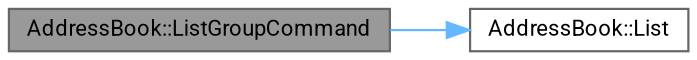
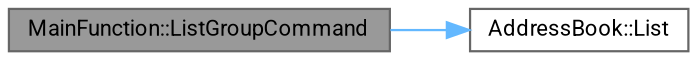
node "AddressBook::ListGroupCommand": label "AddressBook::ListGroupCommand" -> "MainFunction::ListGroupCommand"
